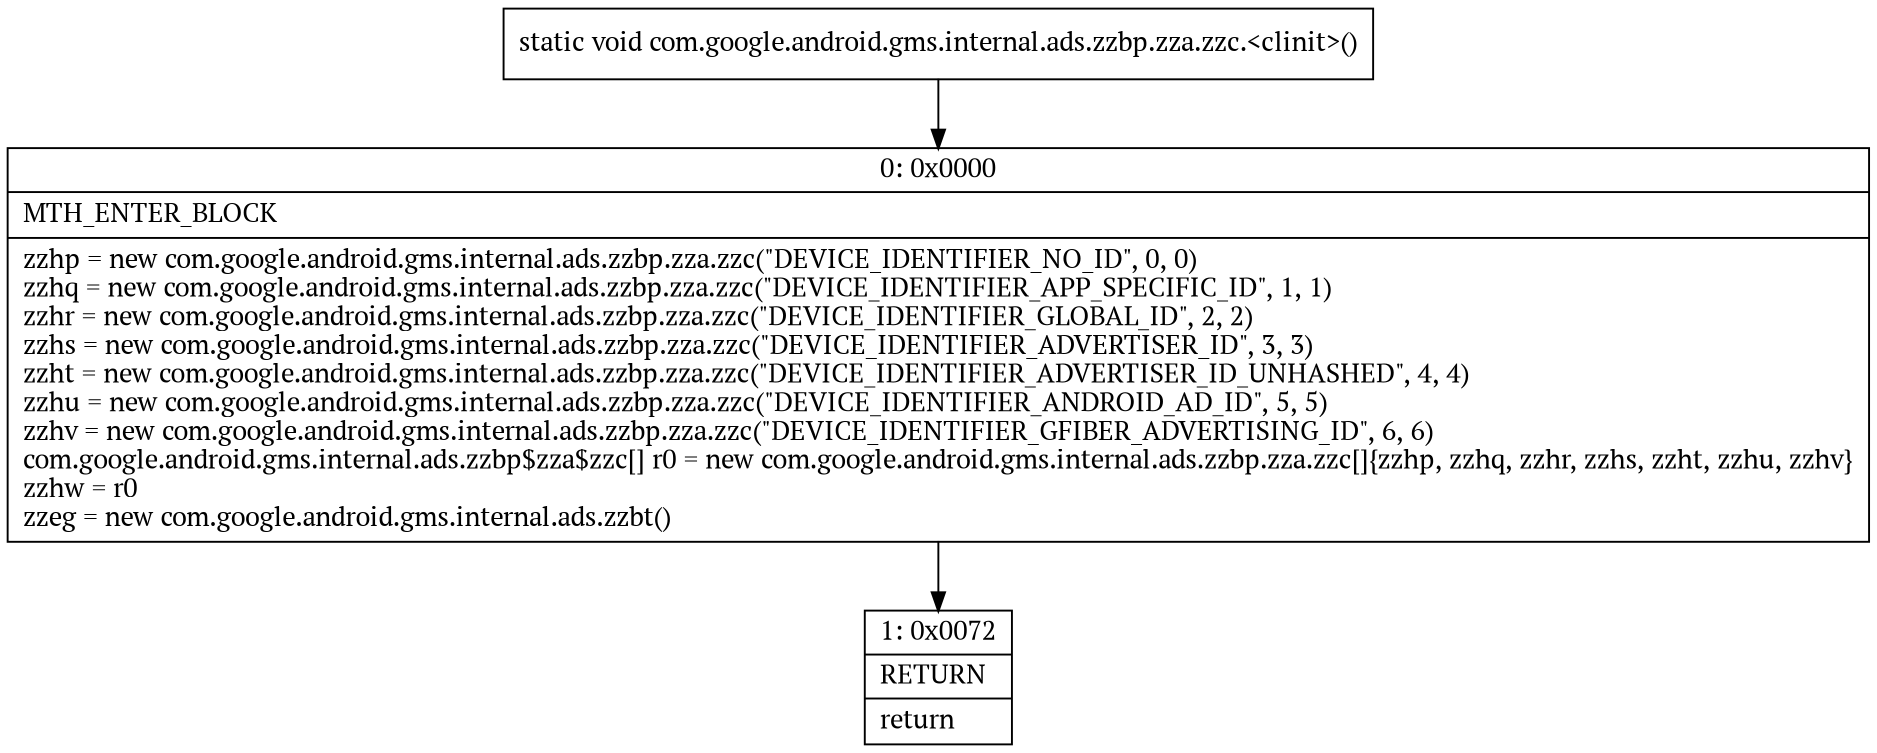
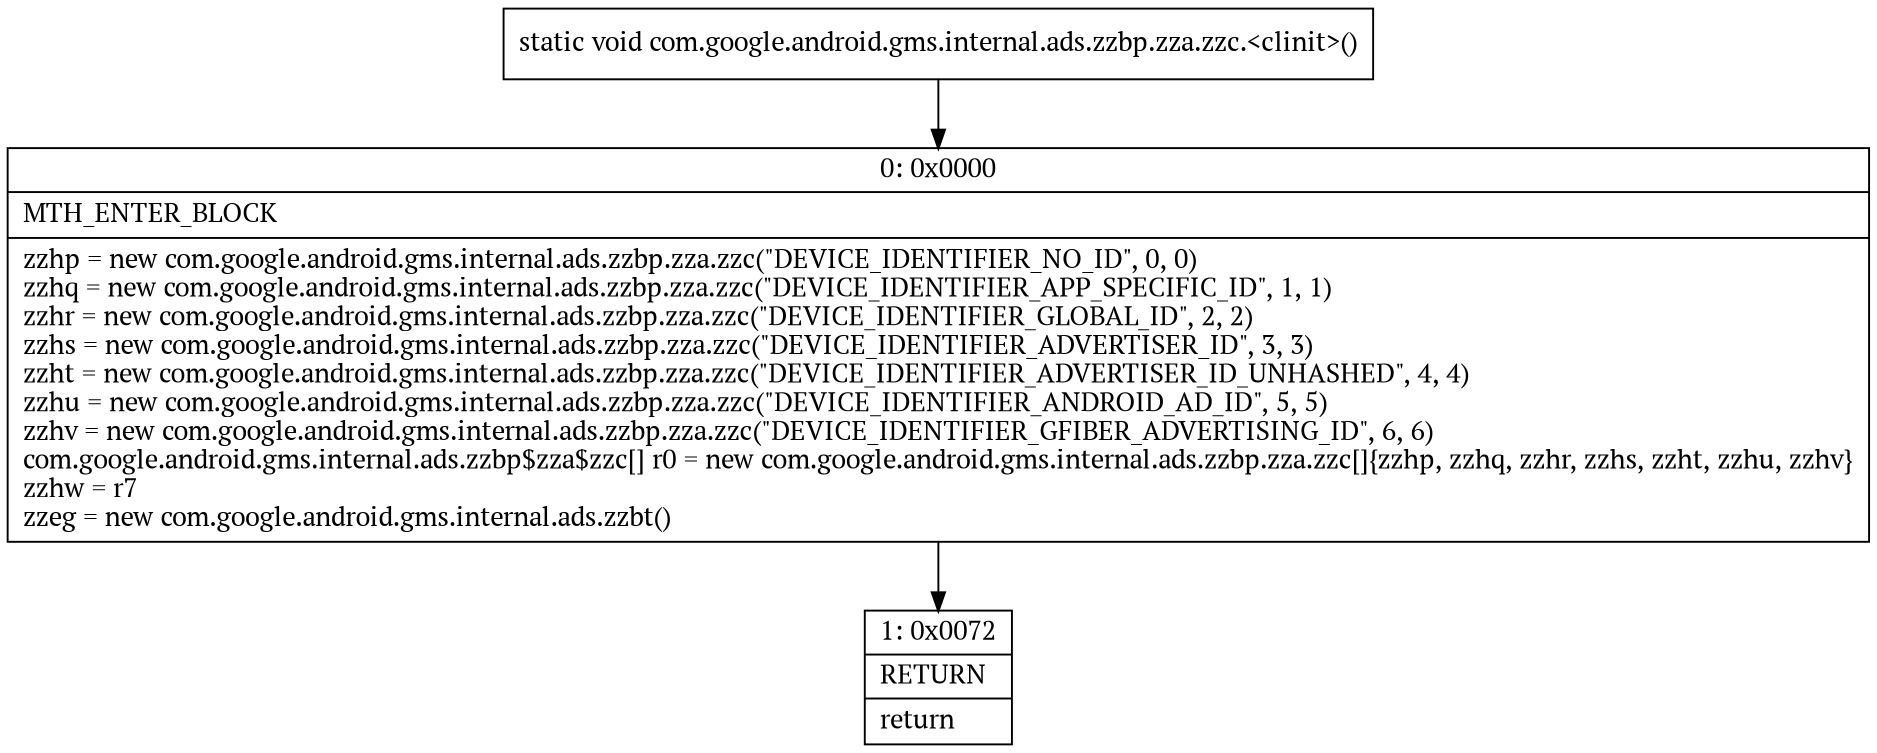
node "0: 0x0000": text "zzhw = r0" -> "zzhw = r7"
